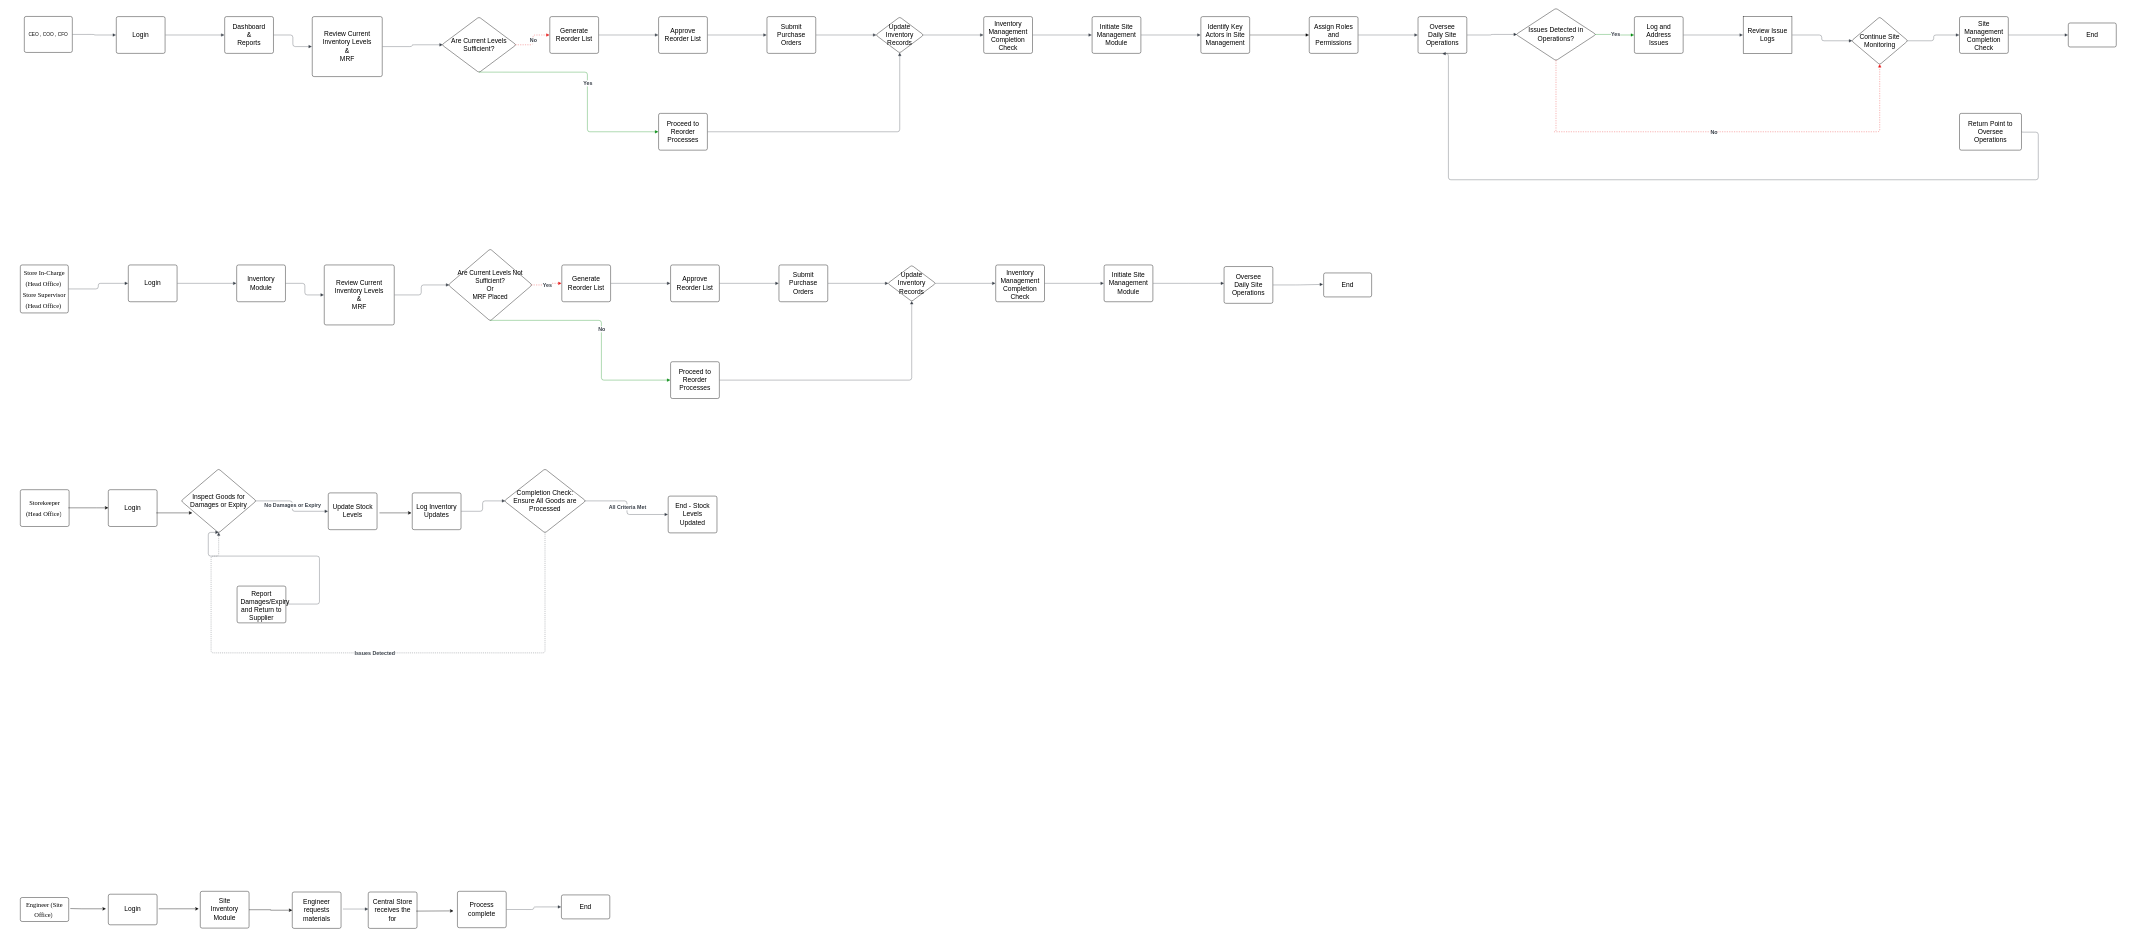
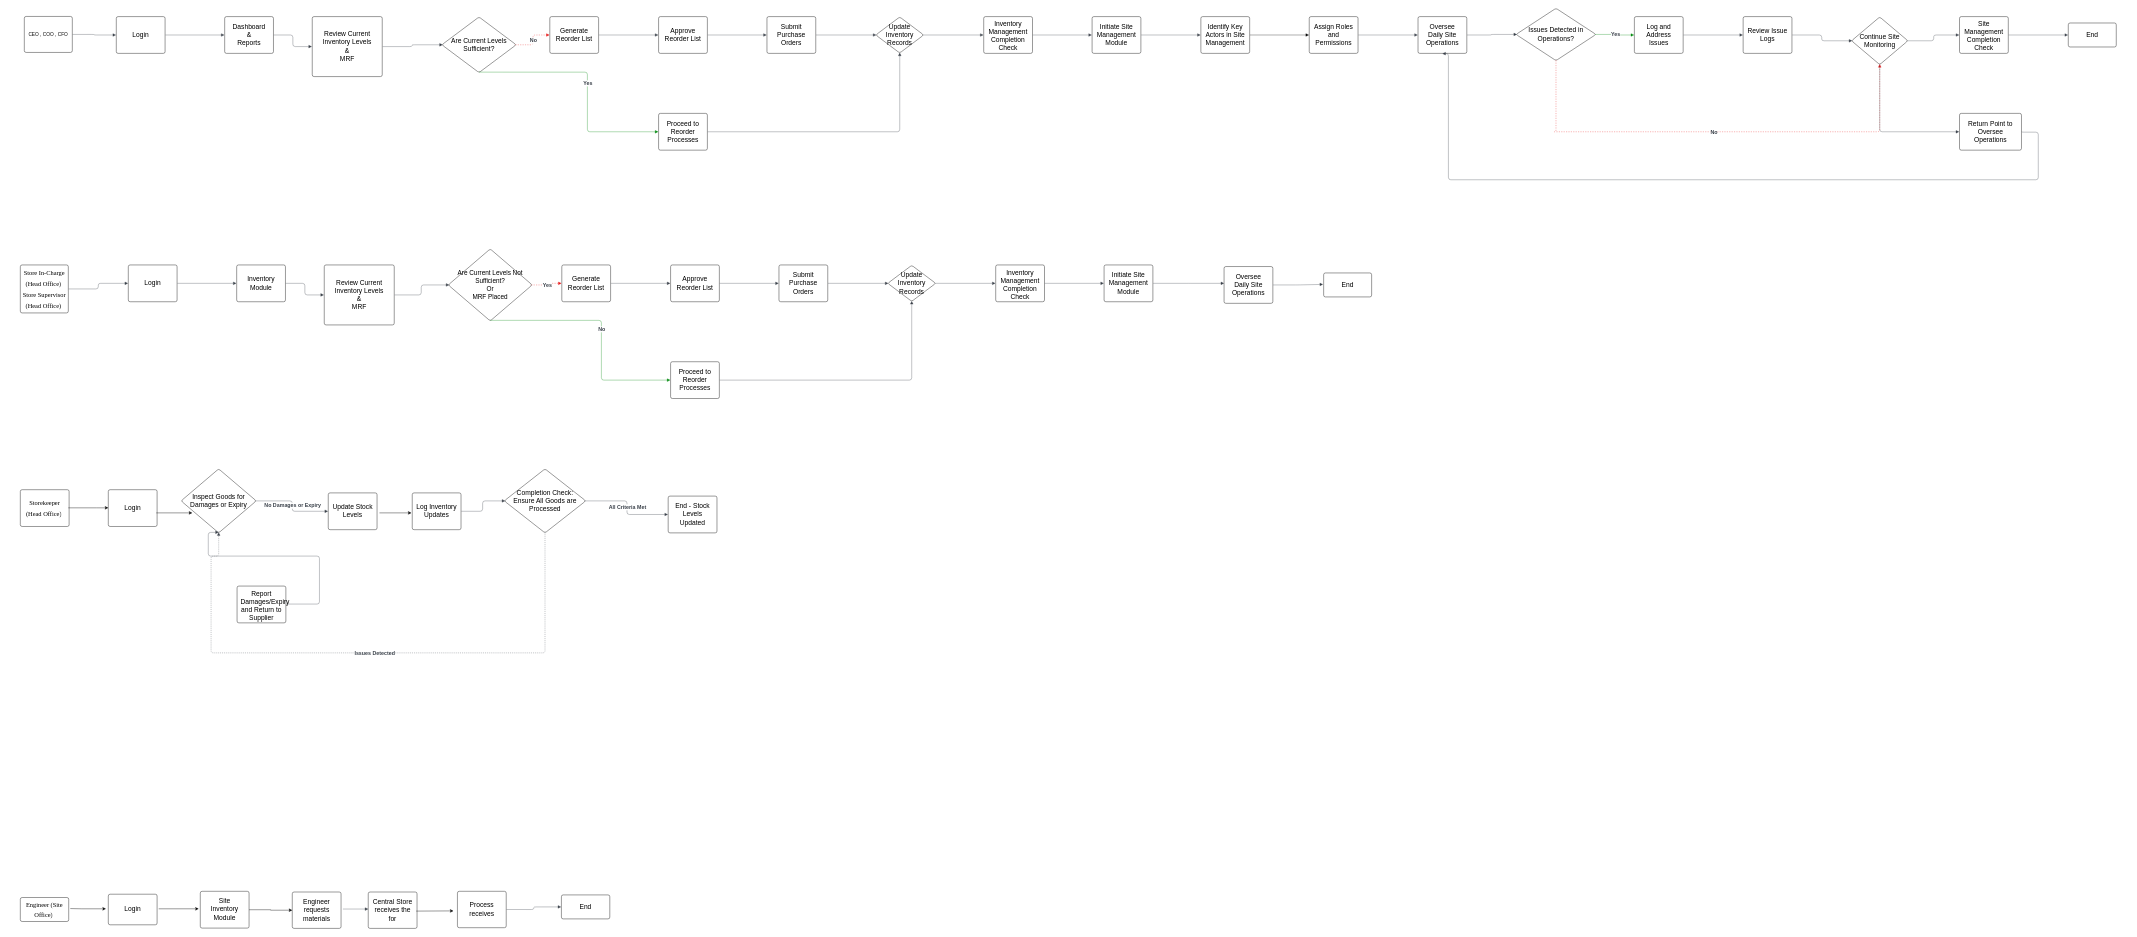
node "Review Issue Logs": shape rectangle -> rounded rectangle
edge "Continue Site Monitoring" -> "Return Point to Oversee Operations": added
node "Process complete": label "Process complete" -> "Process receives"
